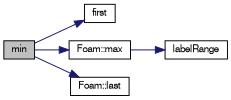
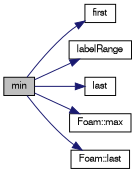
edge "Foam::max" -> "labelRange": now "min" -> "labelRange"
node "last": added
